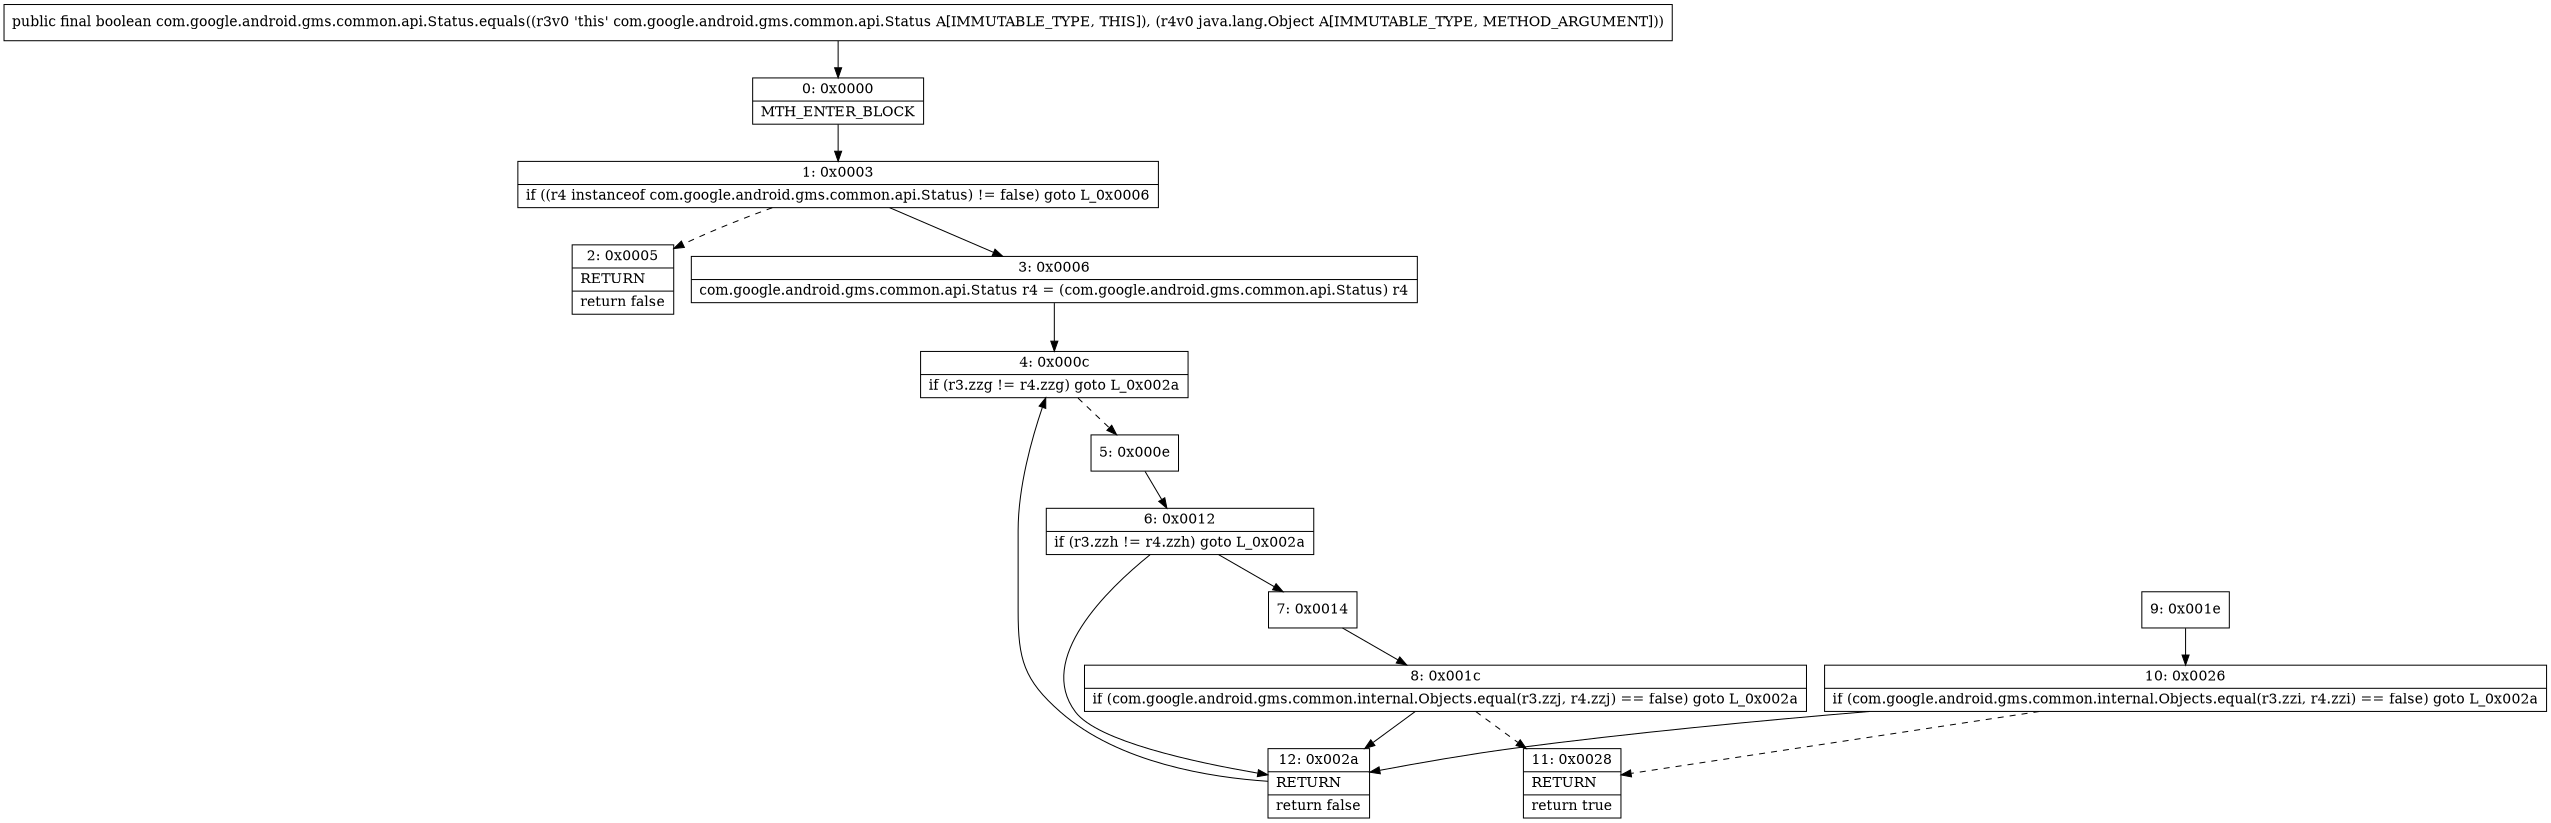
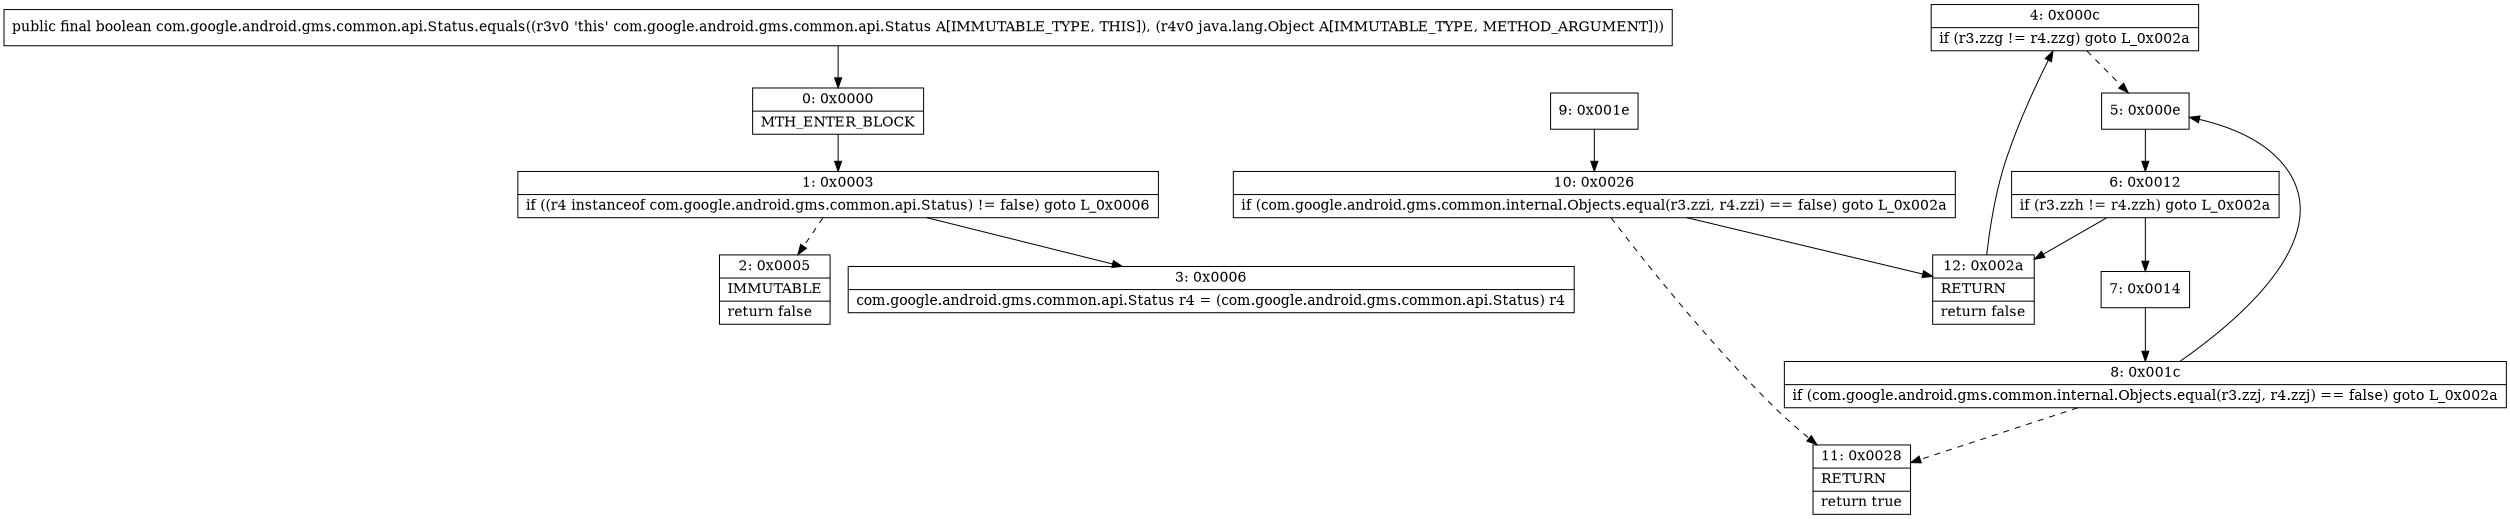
node "2: 0x0005": text "RETURN" -> "IMMUTABLE"
edge "3: 0x0006" -> "4: 0x000c": removed
edge "8: 0x001c" -> "12: 0x002a": now "8: 0x001c" -> "5: 0x000e"
